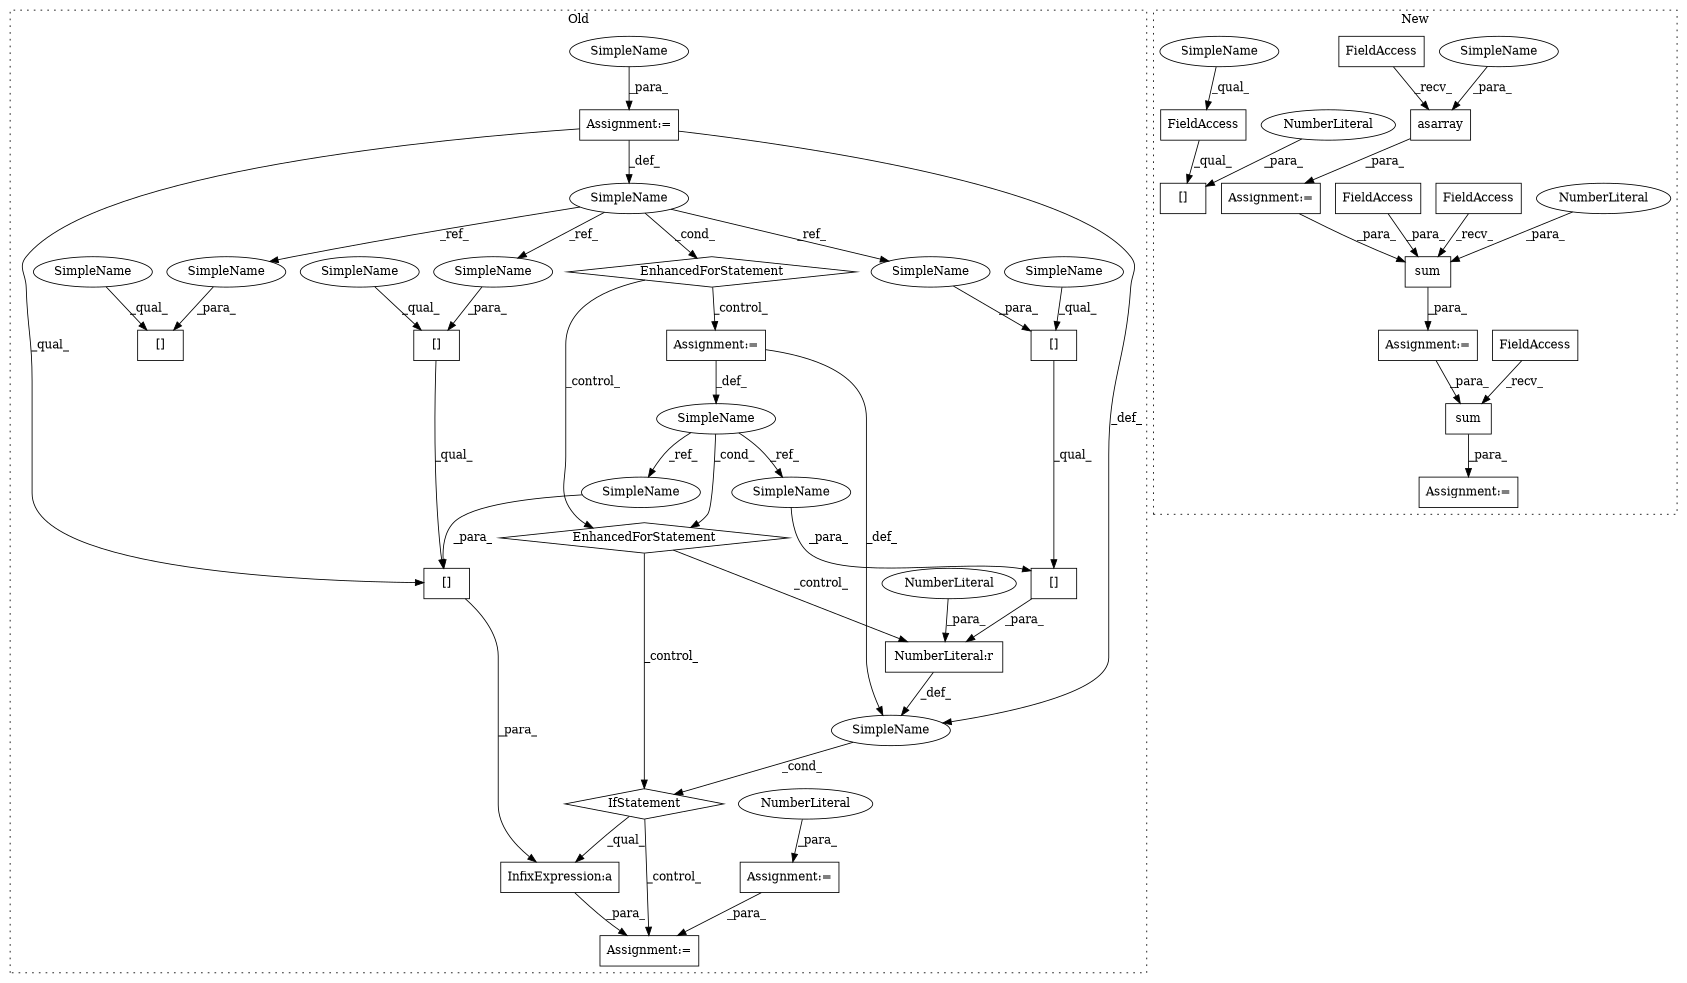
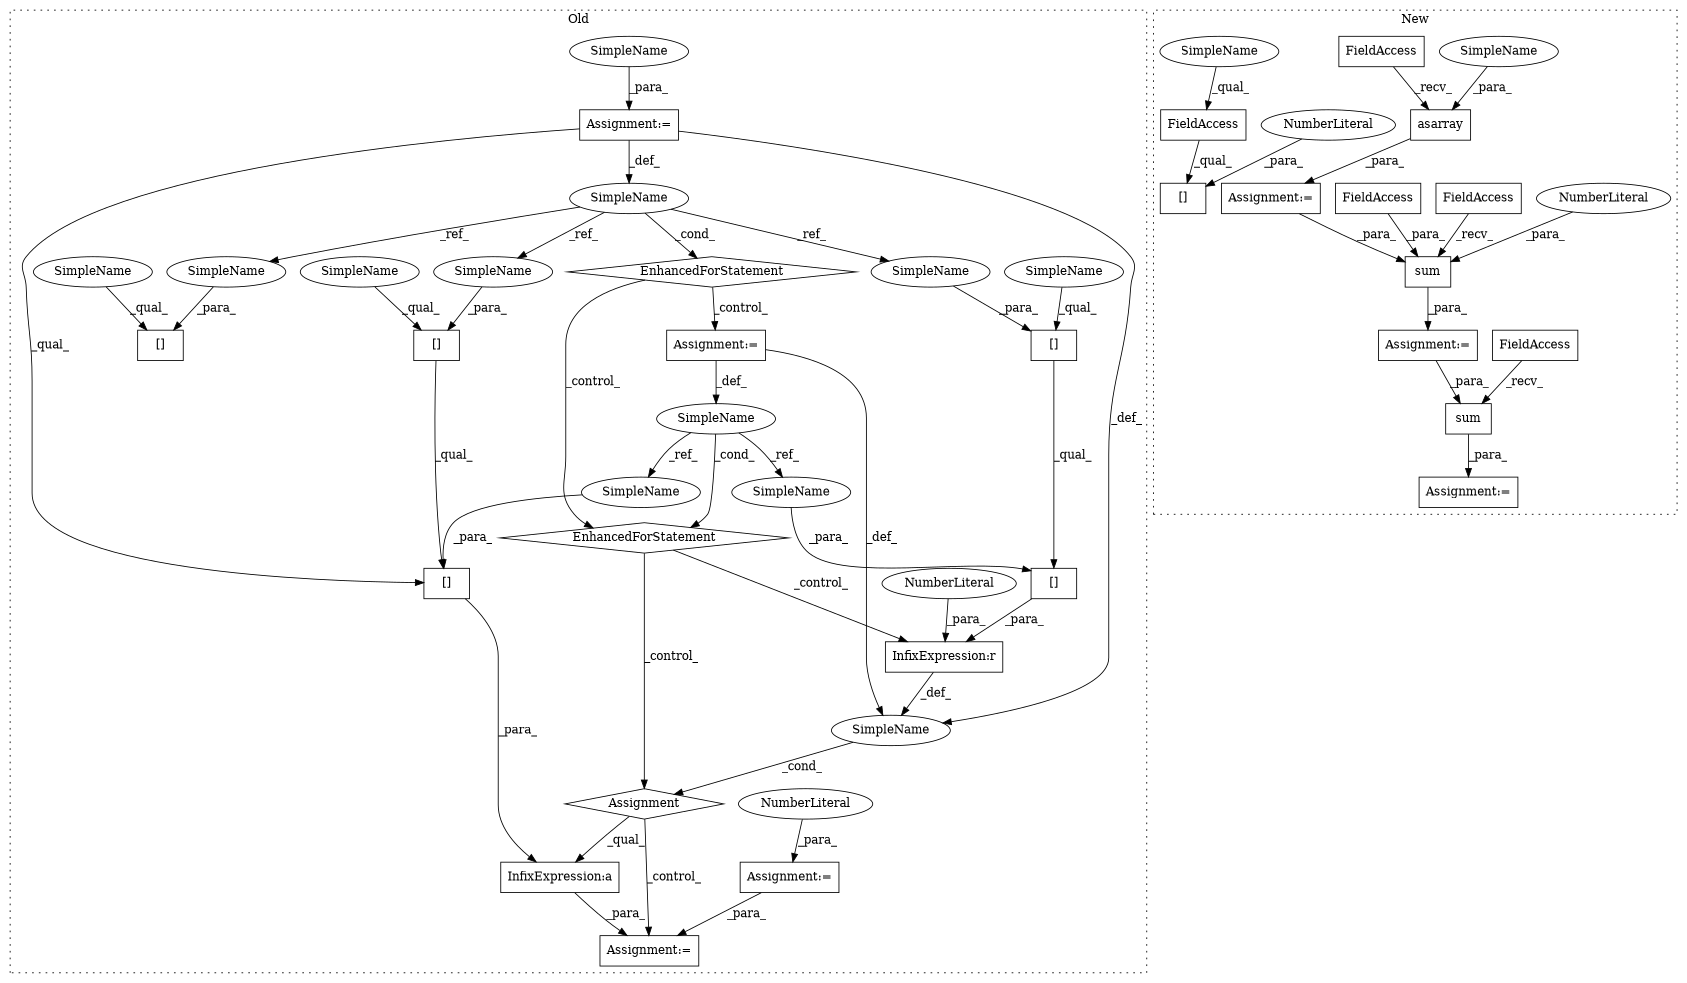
node "NumberLiteral:r": label "NumberLiteral:r" -> "InfixExpression:r"
node "IfStatement": label "IfStatement" -> "Assignment"
